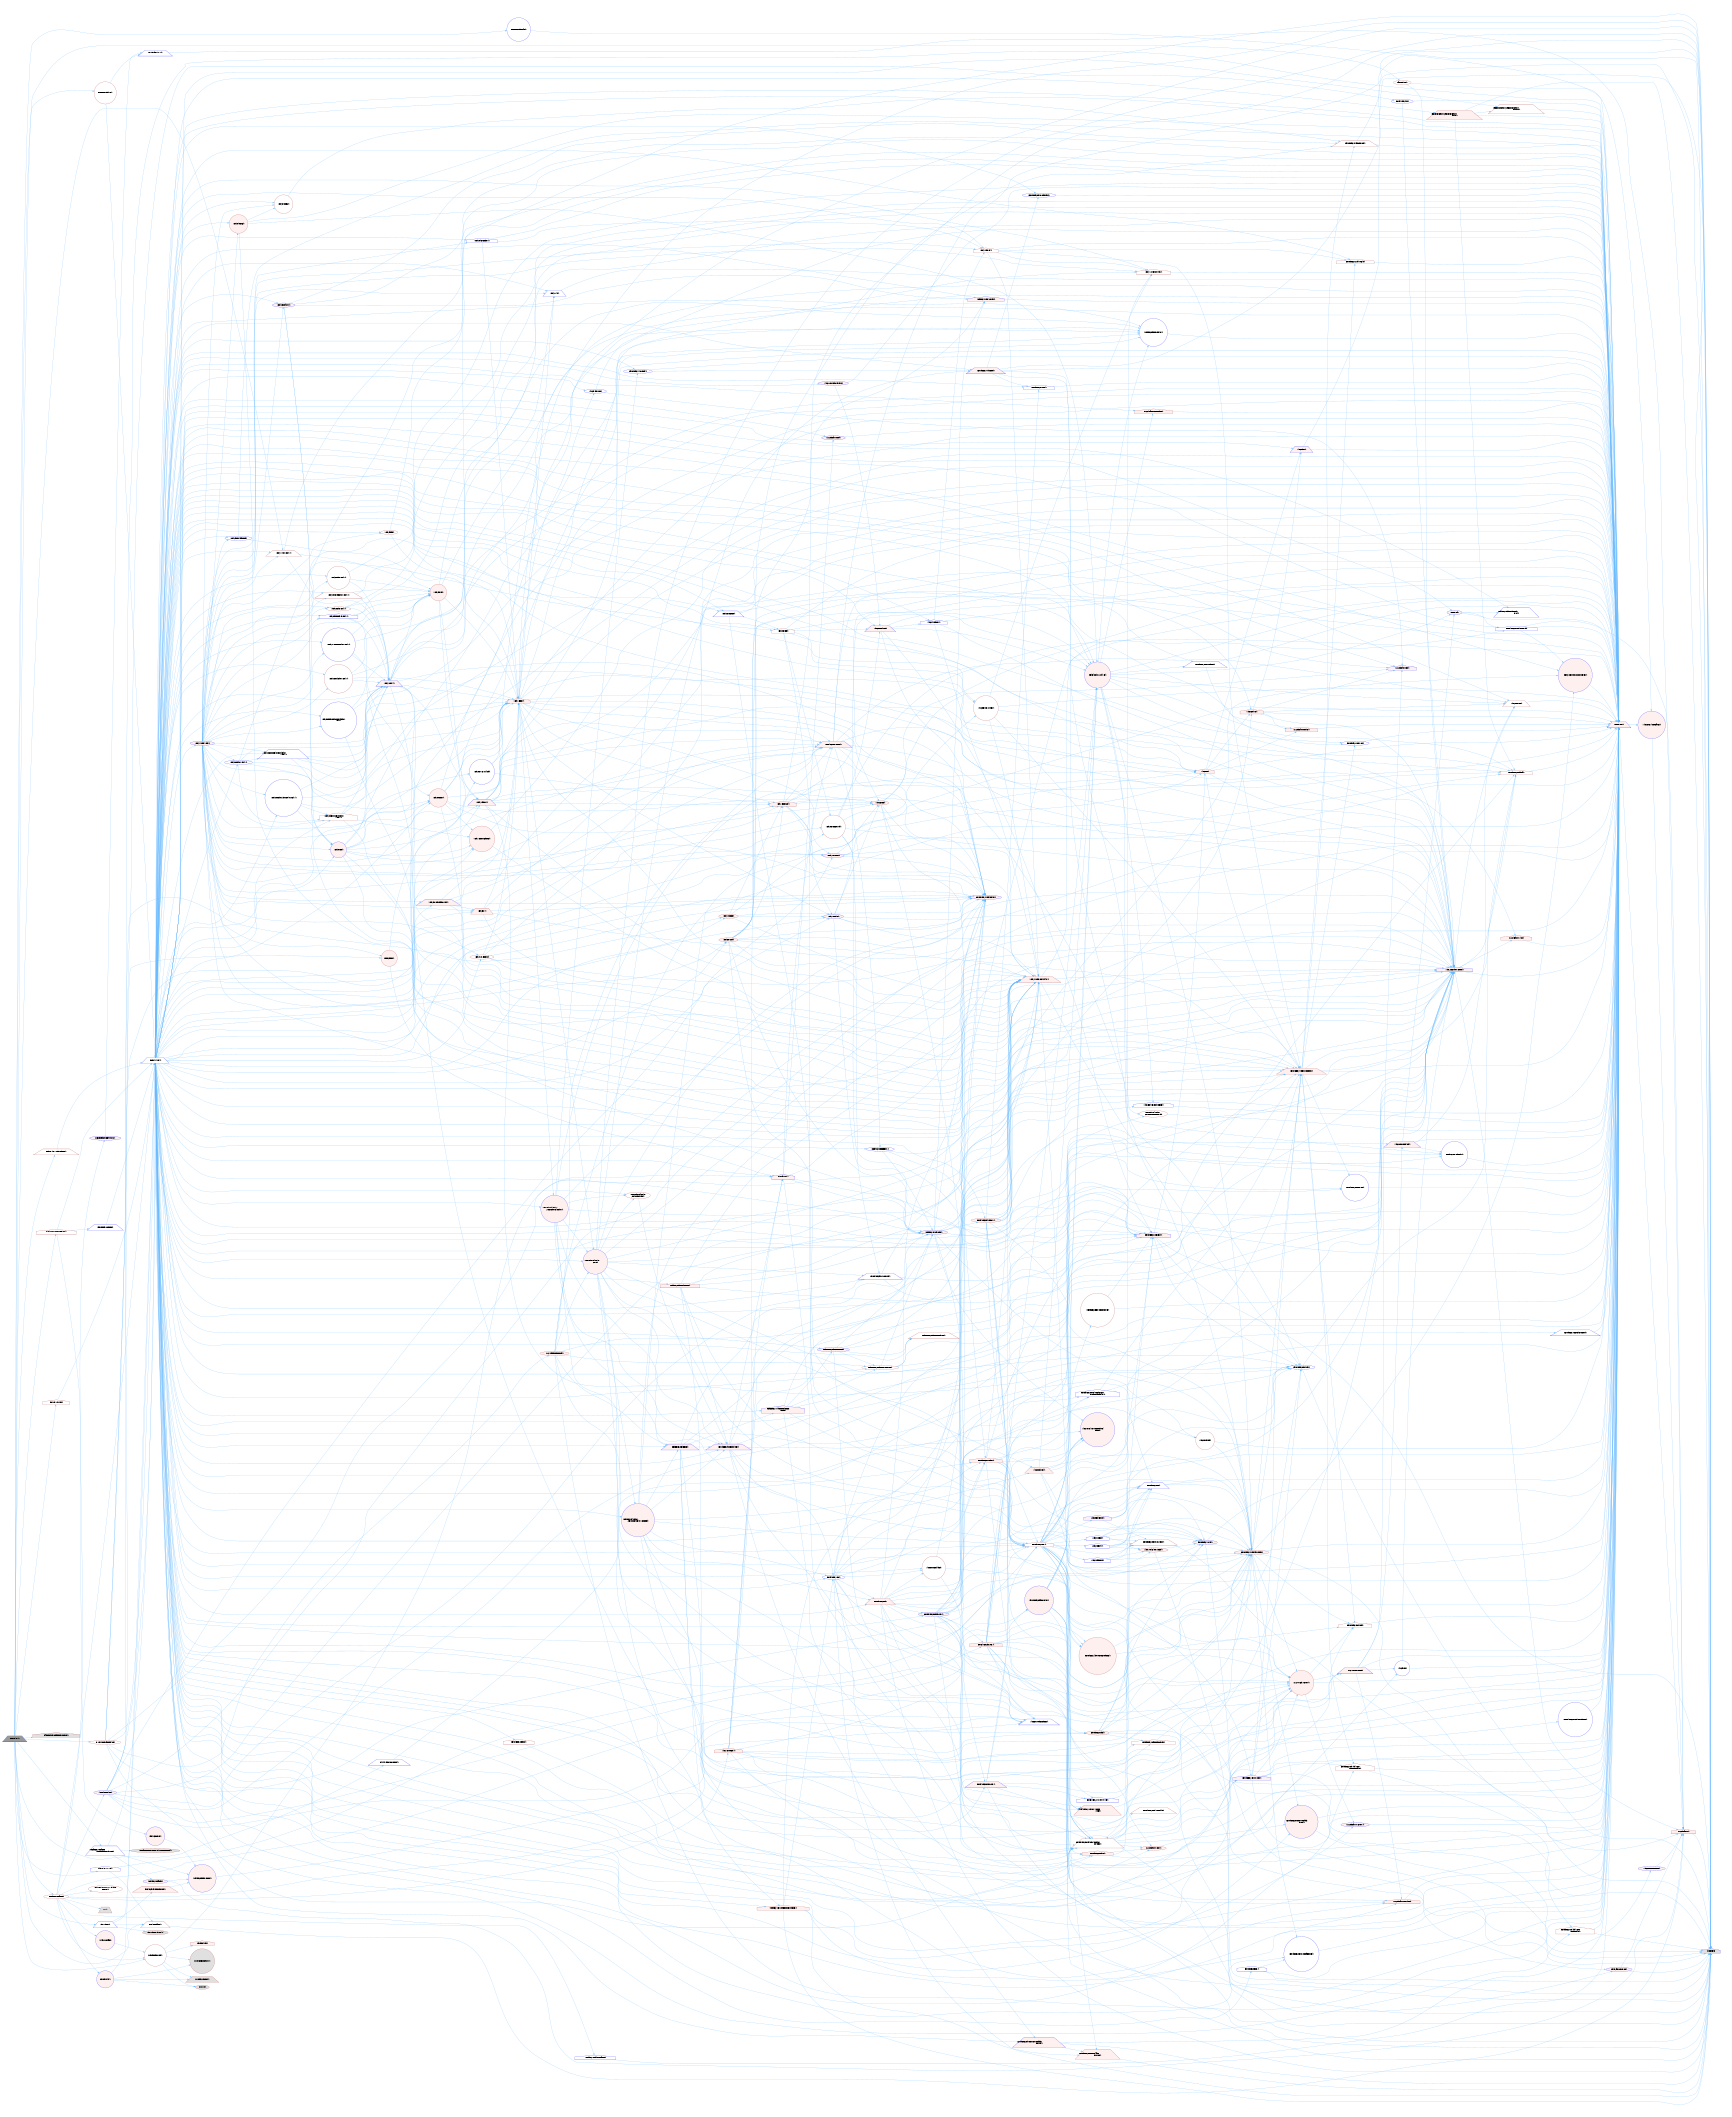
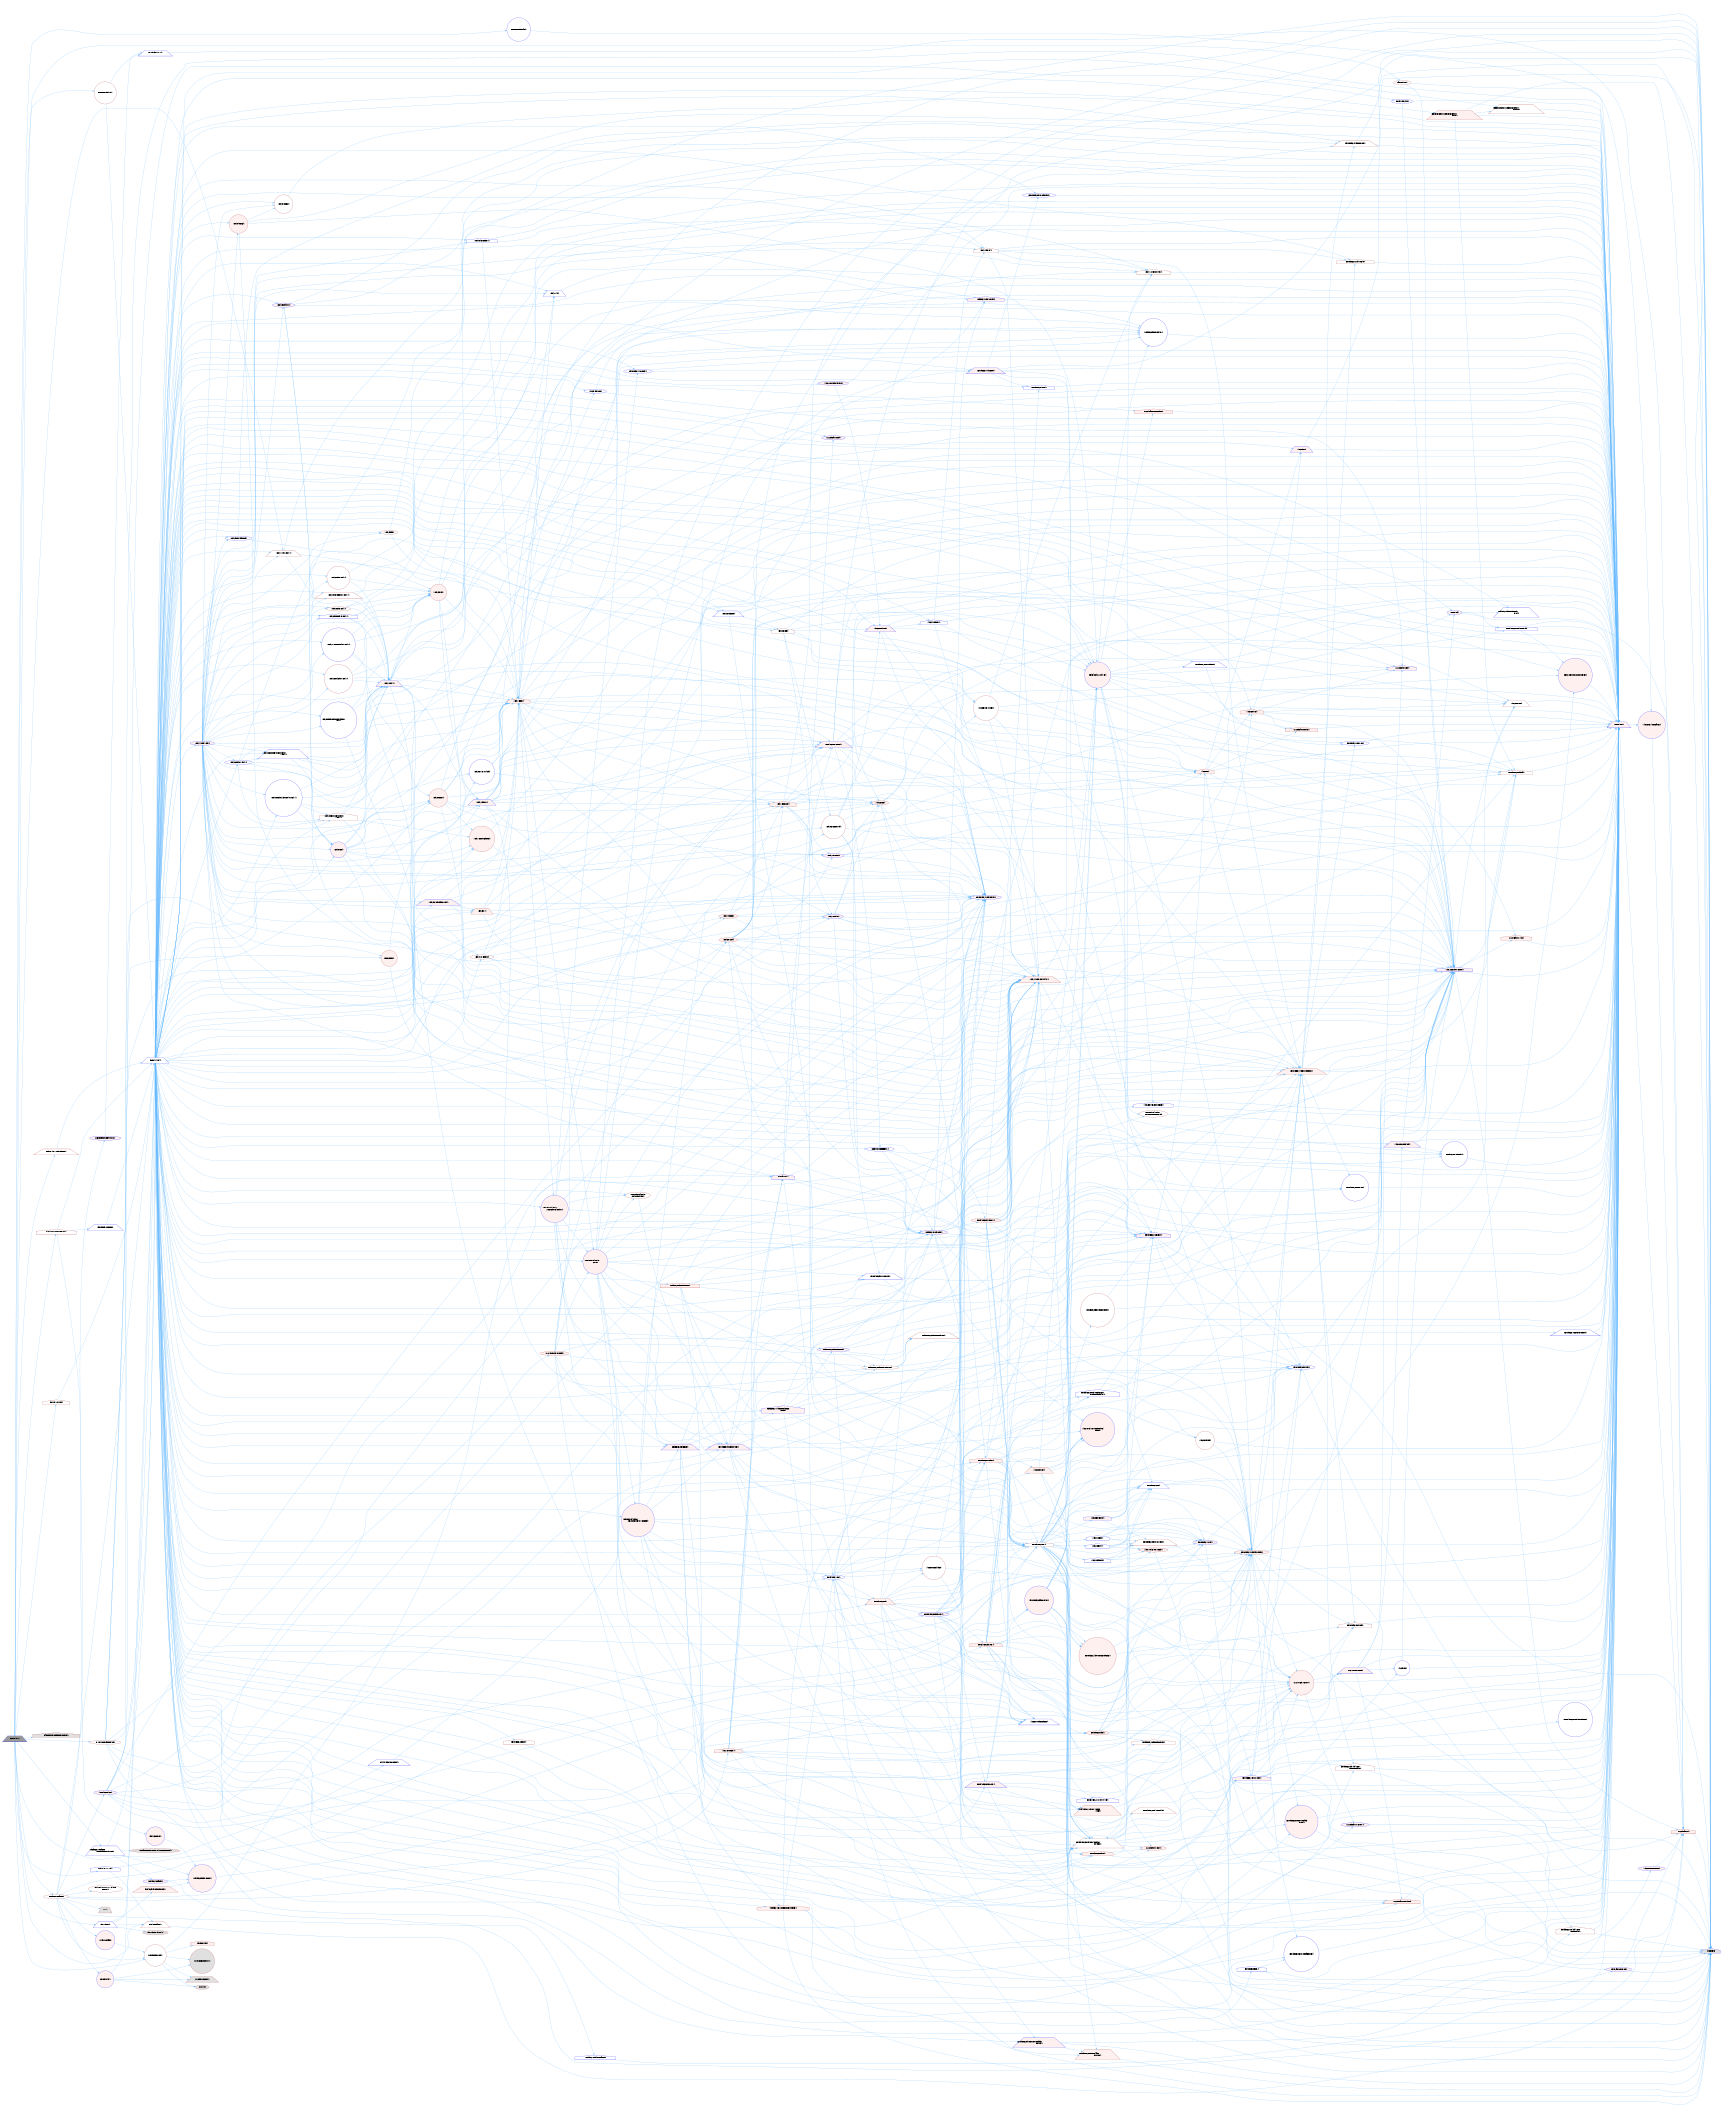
node "Interfaces/GetTypeHashable.h": label "Interfaces/GetTypeHashable.h" -> "Concepts/GetTypeHashable.h"
node "HAL/IntegerSequence.h": label "HAL/IntegerSequence.h" -> "HAL/IConsoleManager.h"
